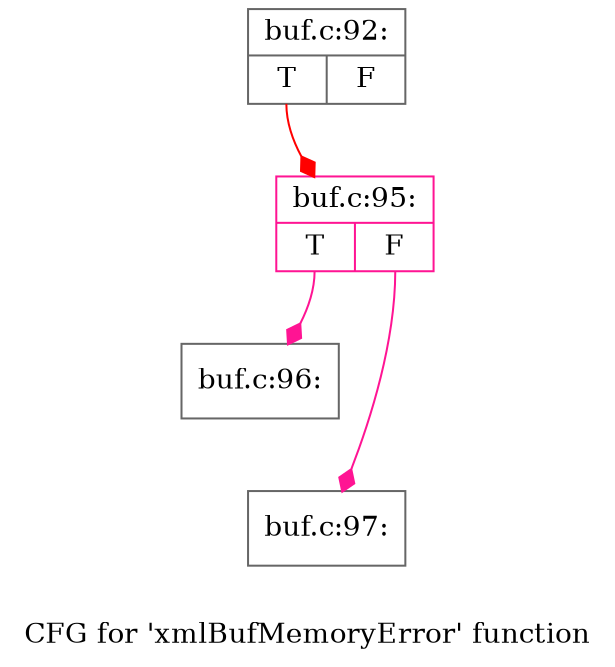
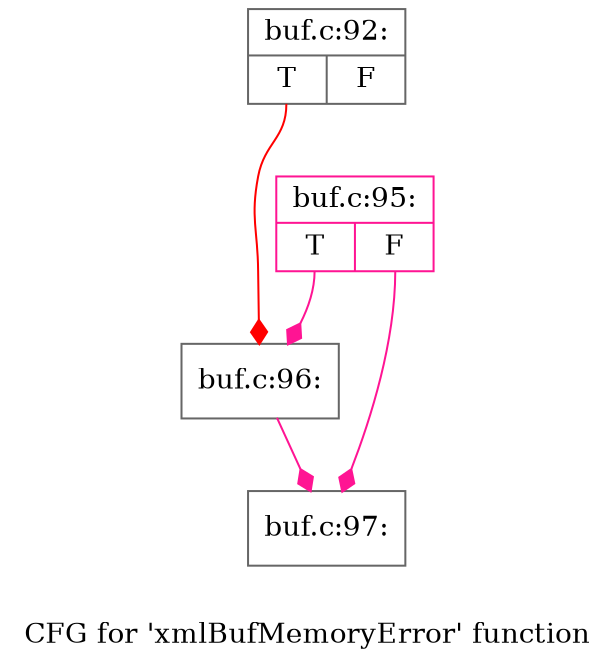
edge "buf.c:92:" -> "buf.c:95:": now "buf.c:92:" -> "buf.c:96:"
edge "buf.c:96:" -> "buf.c:97:": added
